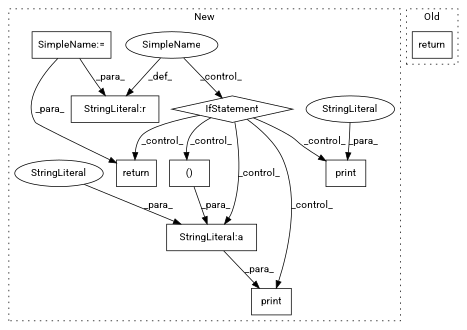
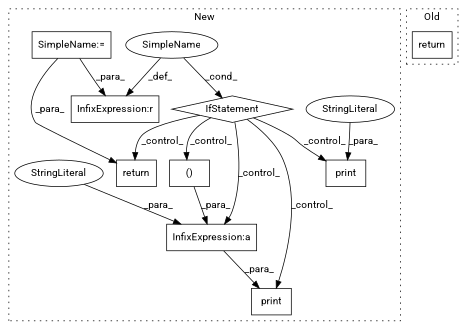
edge "SimpleName" -> "IfStatement": label "_control_" -> "_cond_"
node "StringLiteral:r": label "StringLiteral:r" -> "InfixExpression:r"
node "StringLiteral:a": label "StringLiteral:a" -> "InfixExpression:a"
